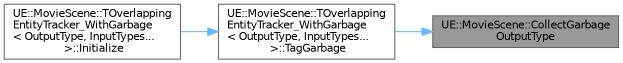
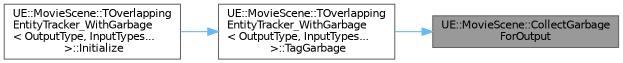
node "UE::MovieScene::CollectGarbage OutputType": label "UE::MovieScene::CollectGarbage OutputType" -> "UE::MovieScene::CollectGarbage ForOutput"
